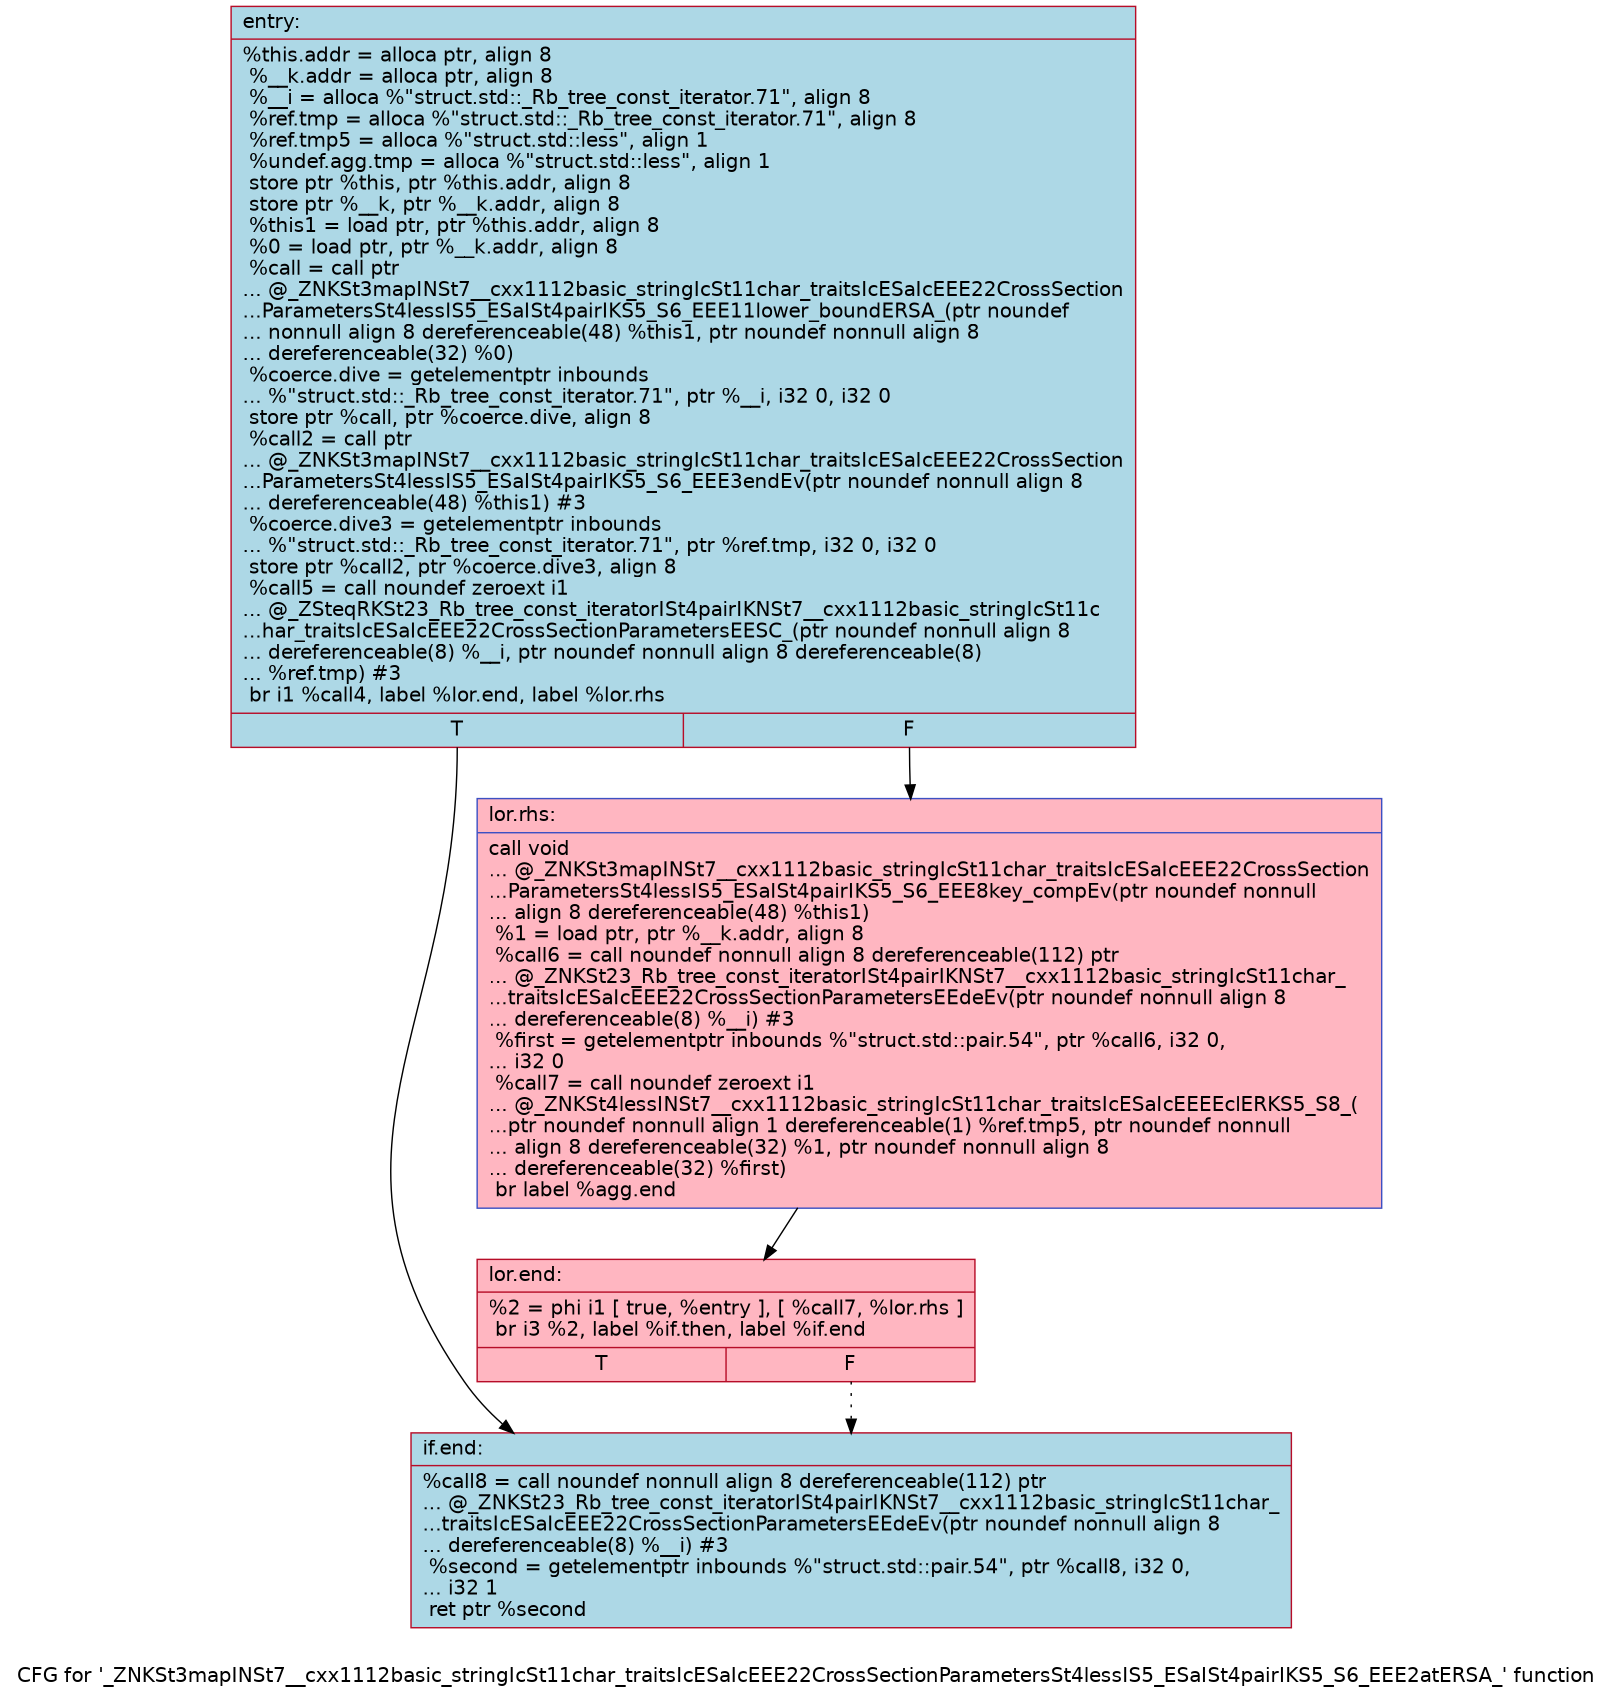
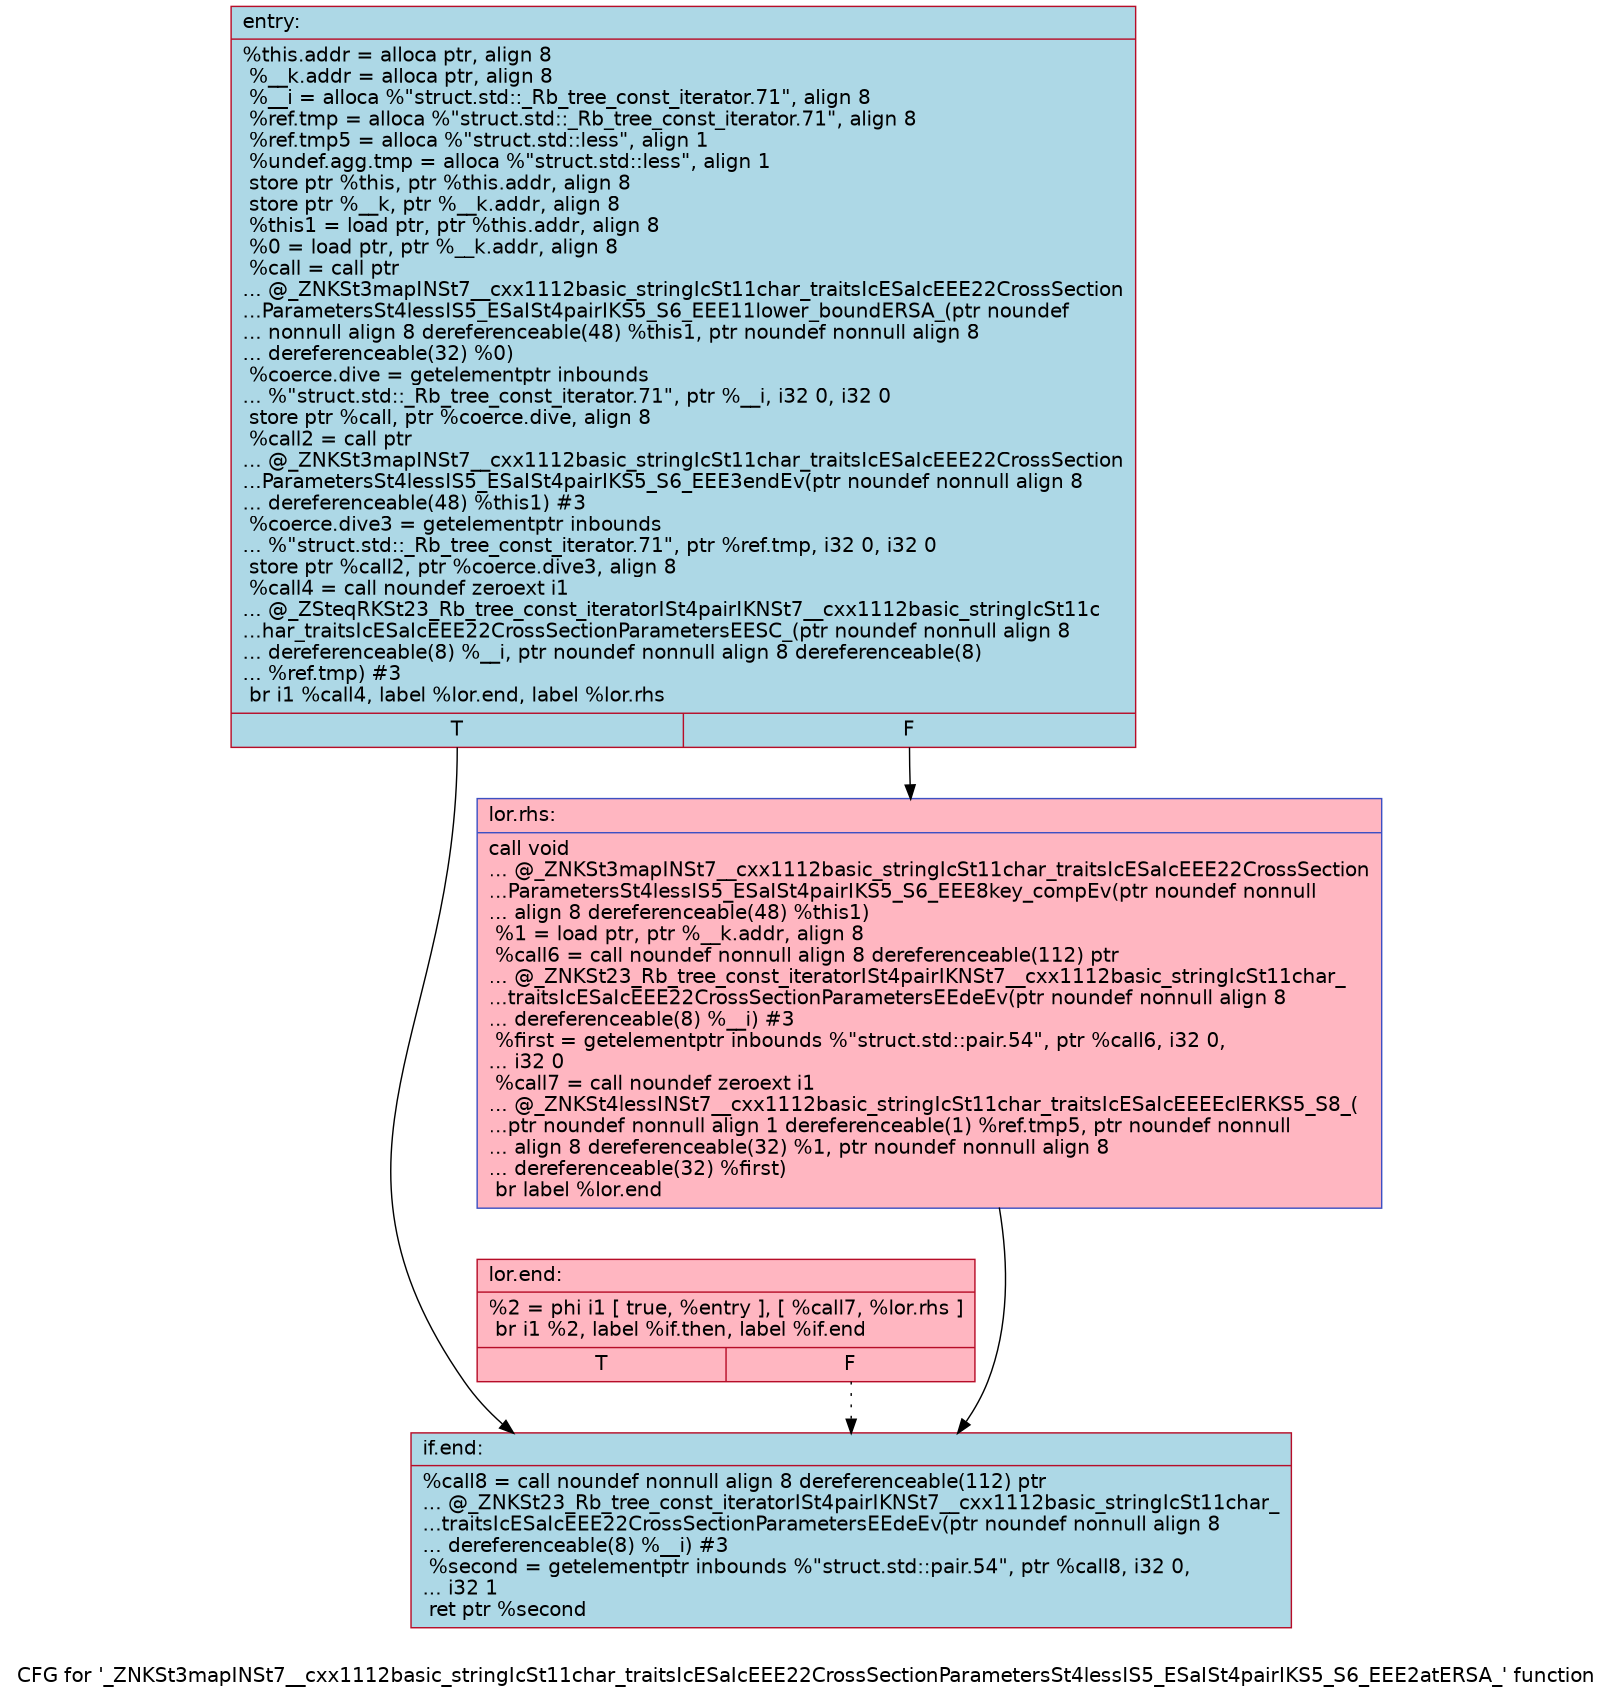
node "entry:": text "%call5 = call noundef zeroext i1" -> "%call4 = call noundef zeroext i1"
node "lor.rhs:": text "br label %agg.end" -> "br label %lor.end"
edge "lor.rhs:" -> "lor.end:": now "lor.rhs:" -> "if.end:"
node "lor.end:": text "br i3 %2, label %if.then, label %if.end" -> "br i1 %2, label %if.then, label %if.end"
